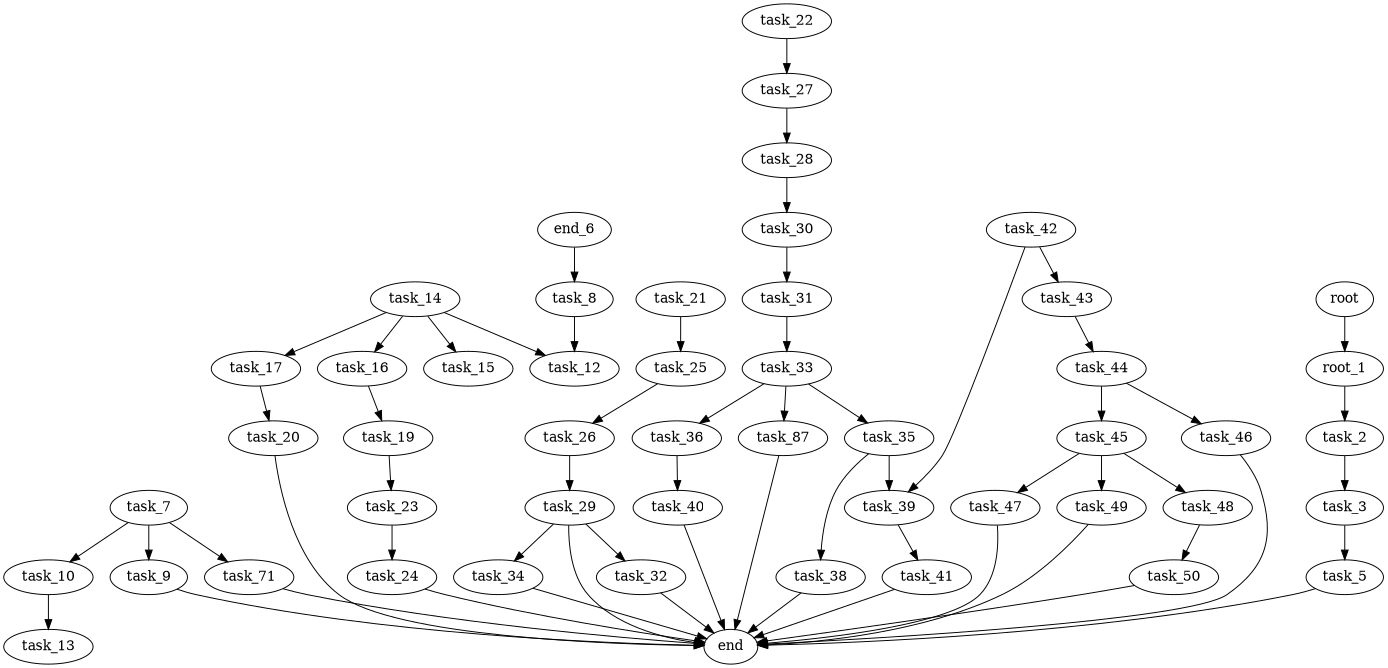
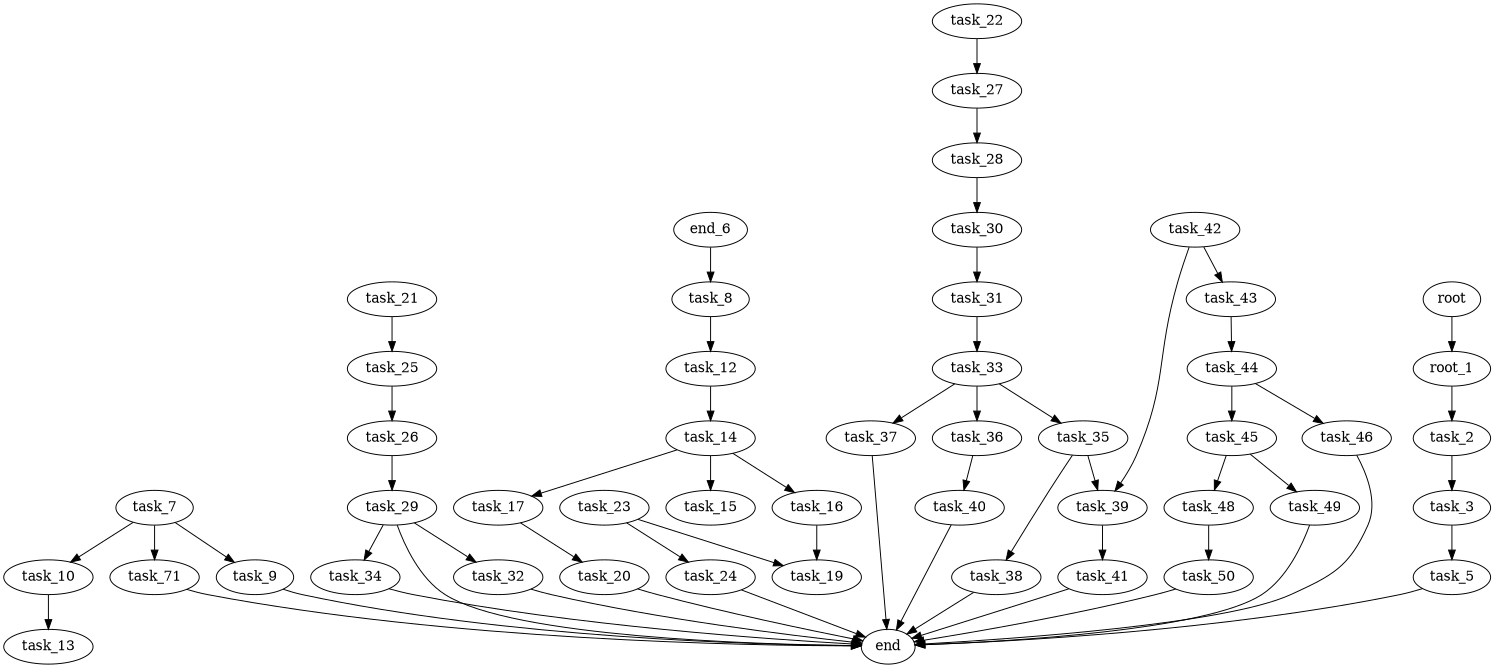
edge "task_14" -> "task_12": reversed
node "task_87": label "task_87" -> "task_37"
edge "task_19" -> "task_23": reversed
node "task_47": removed
